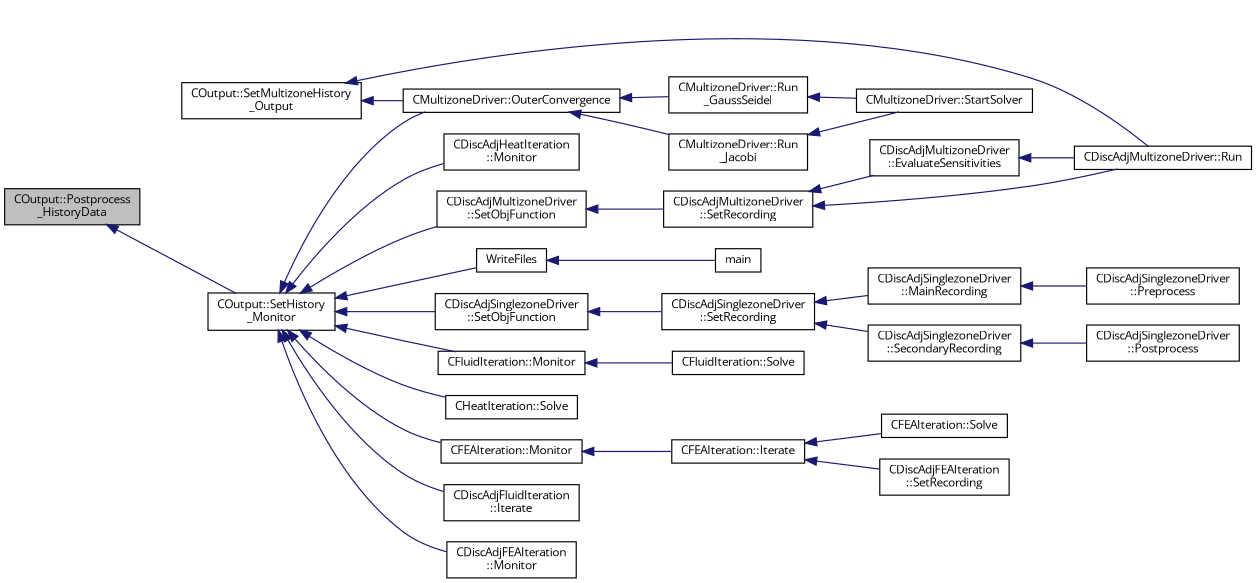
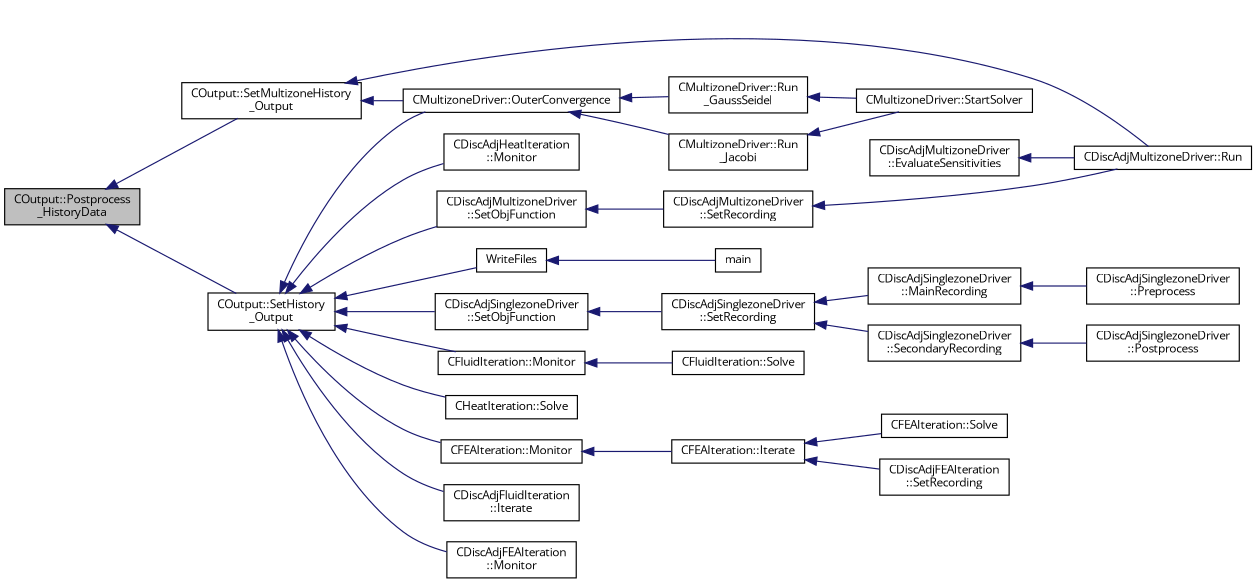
edge "COutput::SetMultizoneHistory _Output" -> "COutput::Postprocess _HistoryData": added
edge "CDiscAdjMultizoneDriver ::EvaluateSensitivities" -> "CDiscAdjMultizoneDriver ::SetRecording": removed
node "COutput::SetHistory _Monitor": label "COutput::SetHistory _Monitor" -> "COutput::SetHistory _Output"
